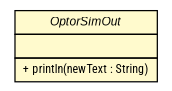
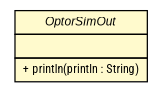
node "OptorSimOut": text "+ println(newText : String)" -> "+ println(println : String)"
